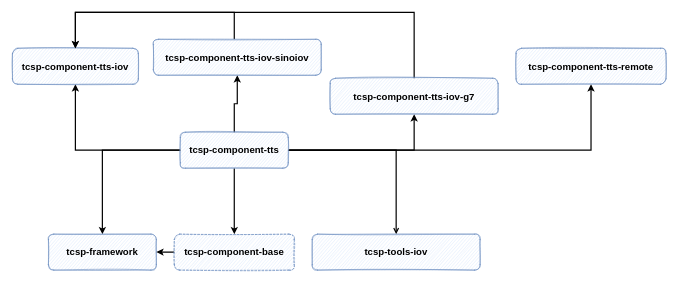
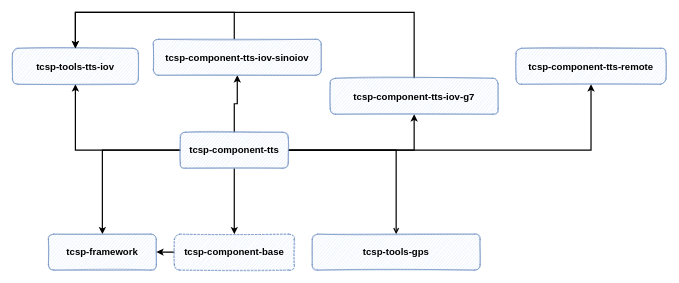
node "tcsp-component-tts-iov": label "tcsp-component-tts-iov" -> "tcsp-tools-tts-iov"
node "tcsp-tools-iov": label "tcsp-tools-iov" -> "tcsp-tools-gps"
